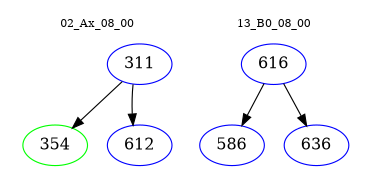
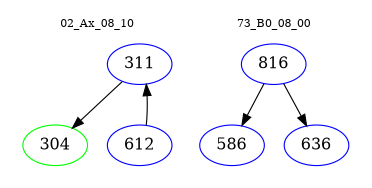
cluster "02_Ax_08_00": label "02_Ax_08_00" -> "02_Ax_08_10"
cluster "13_B0_08_00": label "13_B0_08_00" -> "73_B0_08_00"
node "616": label "616" -> "816"
edge "311" -> "612": reversed
node "354": label "354" -> "304"
